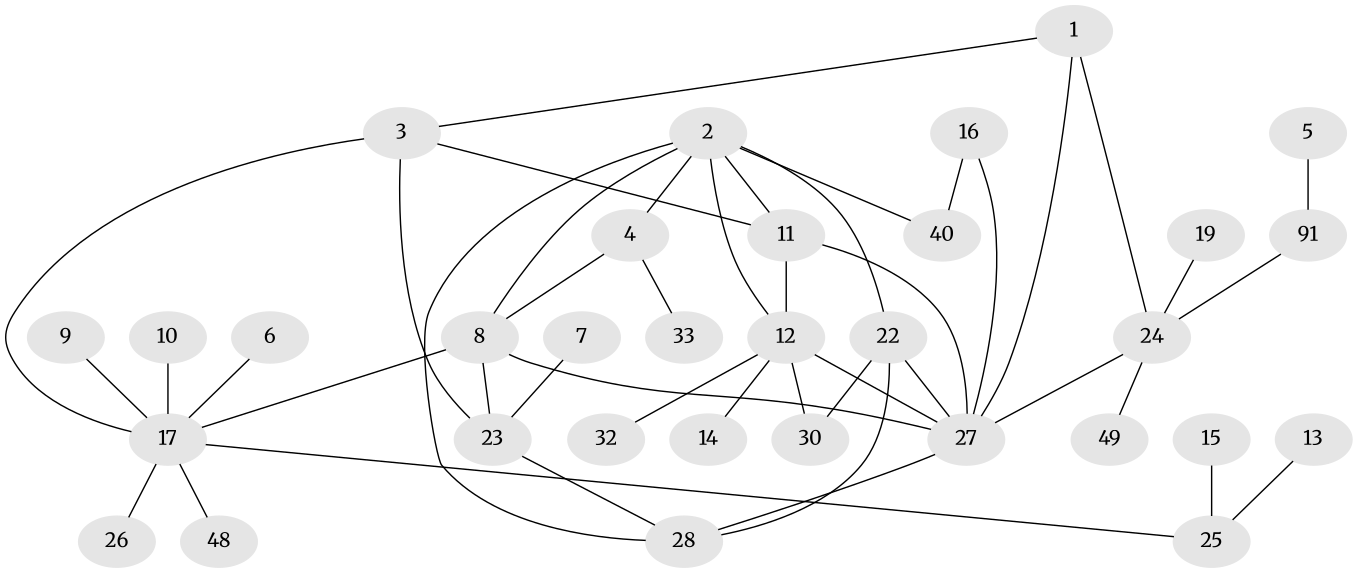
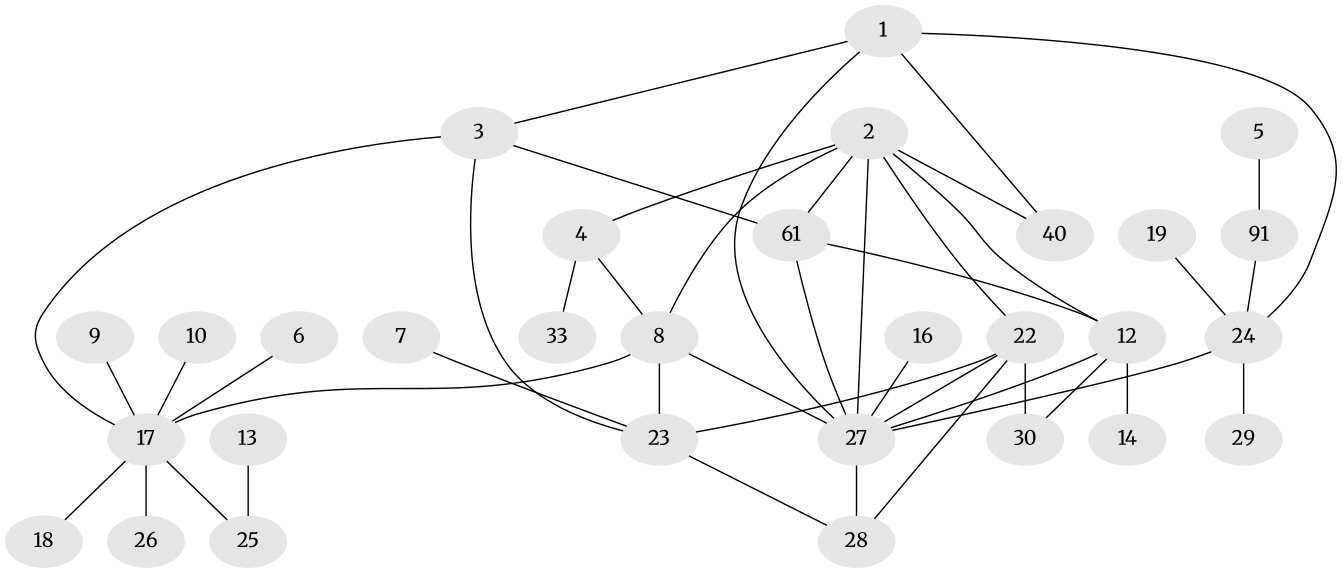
edge "16" -- "40": now "1" -- "40"
node "11": label "11" -> "61"
edge "2" -- "28": now "2" -- "27"
edge "22" -- "23": added
node "32": removed
node "49": label "49" -> "29"
node "15": removed
node "48": label "48" -> "18"
